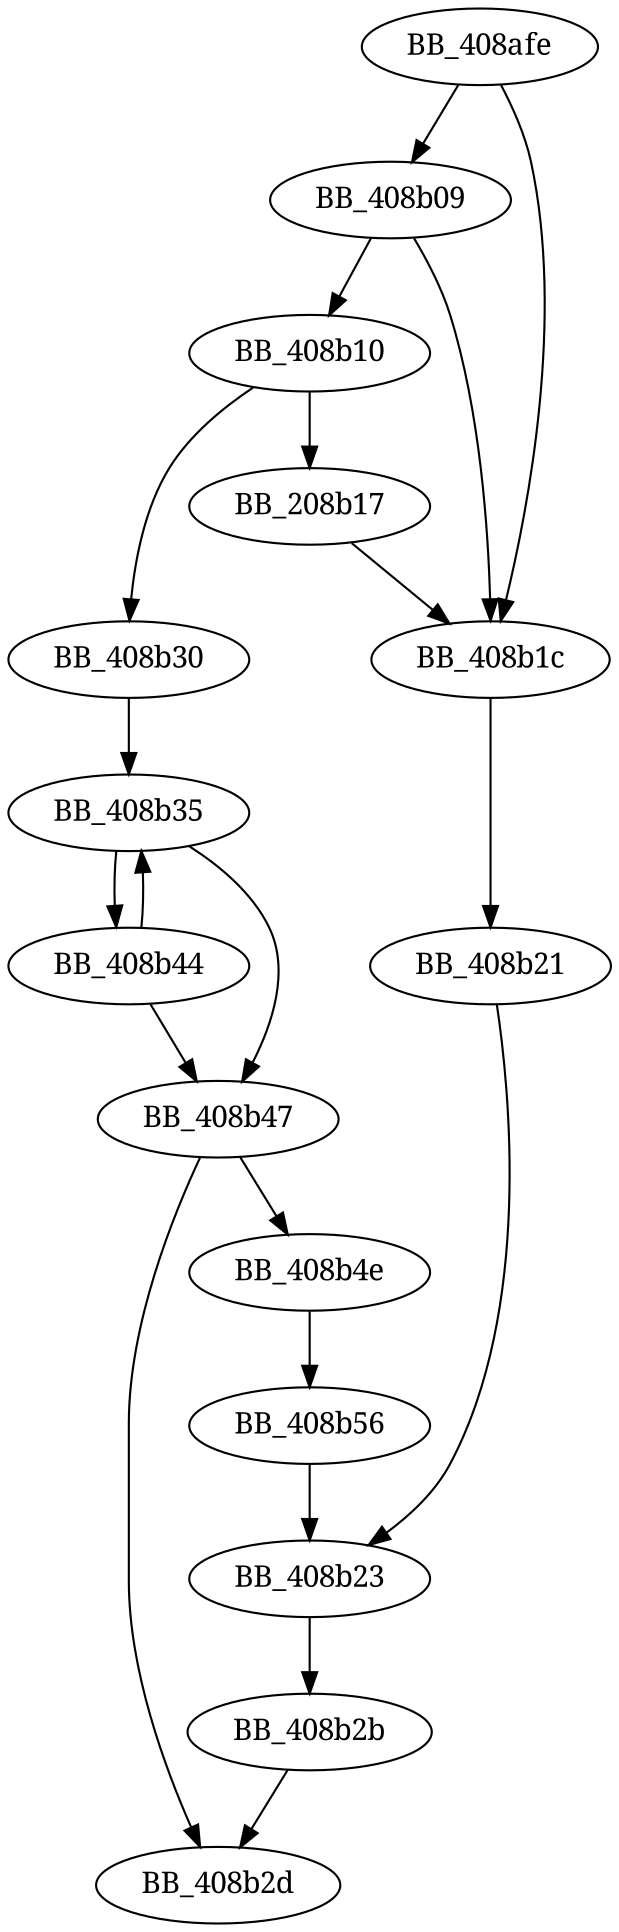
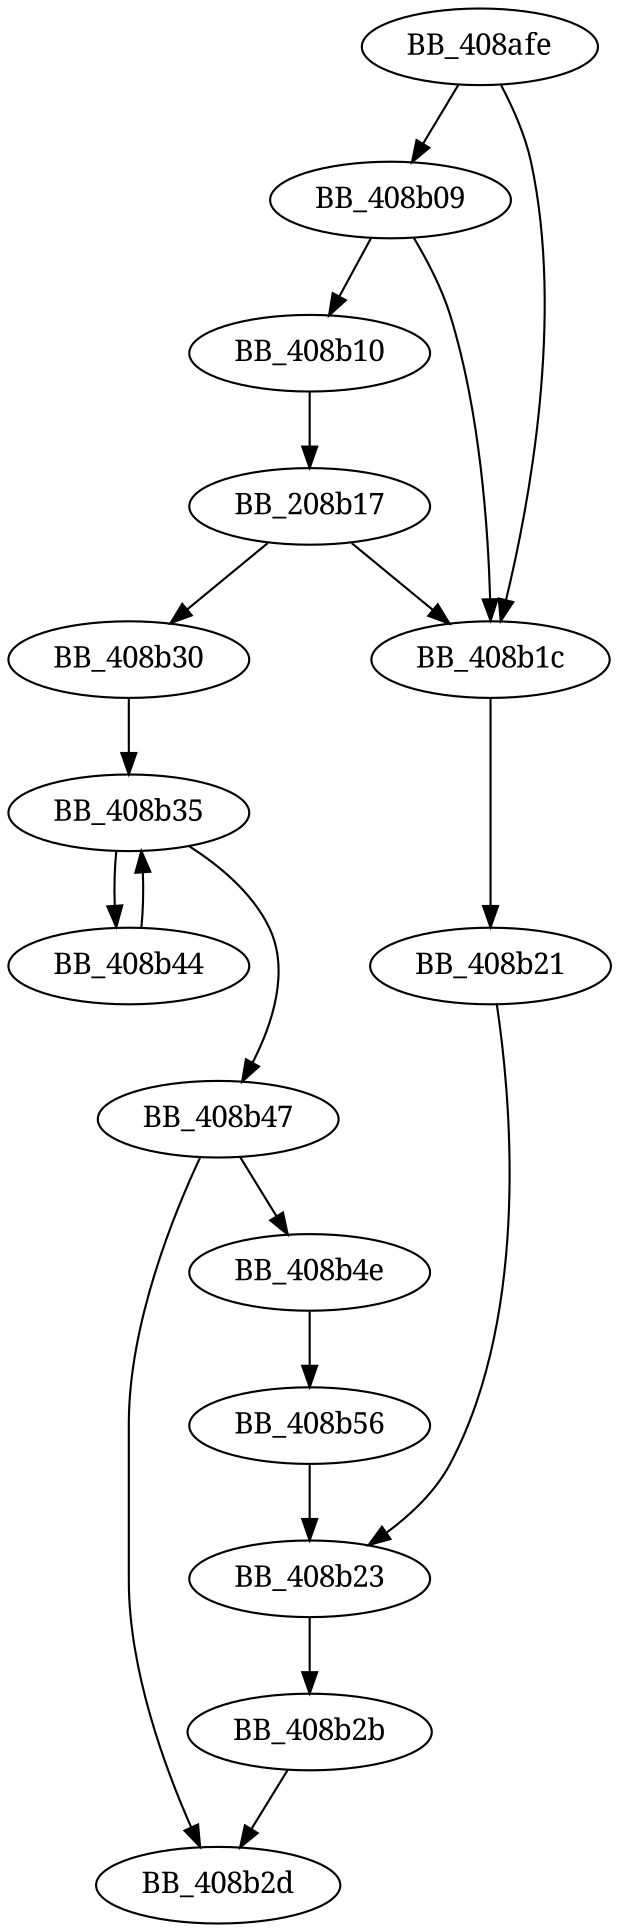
edge "BB_408b10" -> "BB_408b30": now "BB_208b17" -> "BB_408b30"
edge "BB_408b44" -> "BB_408b47": removed
